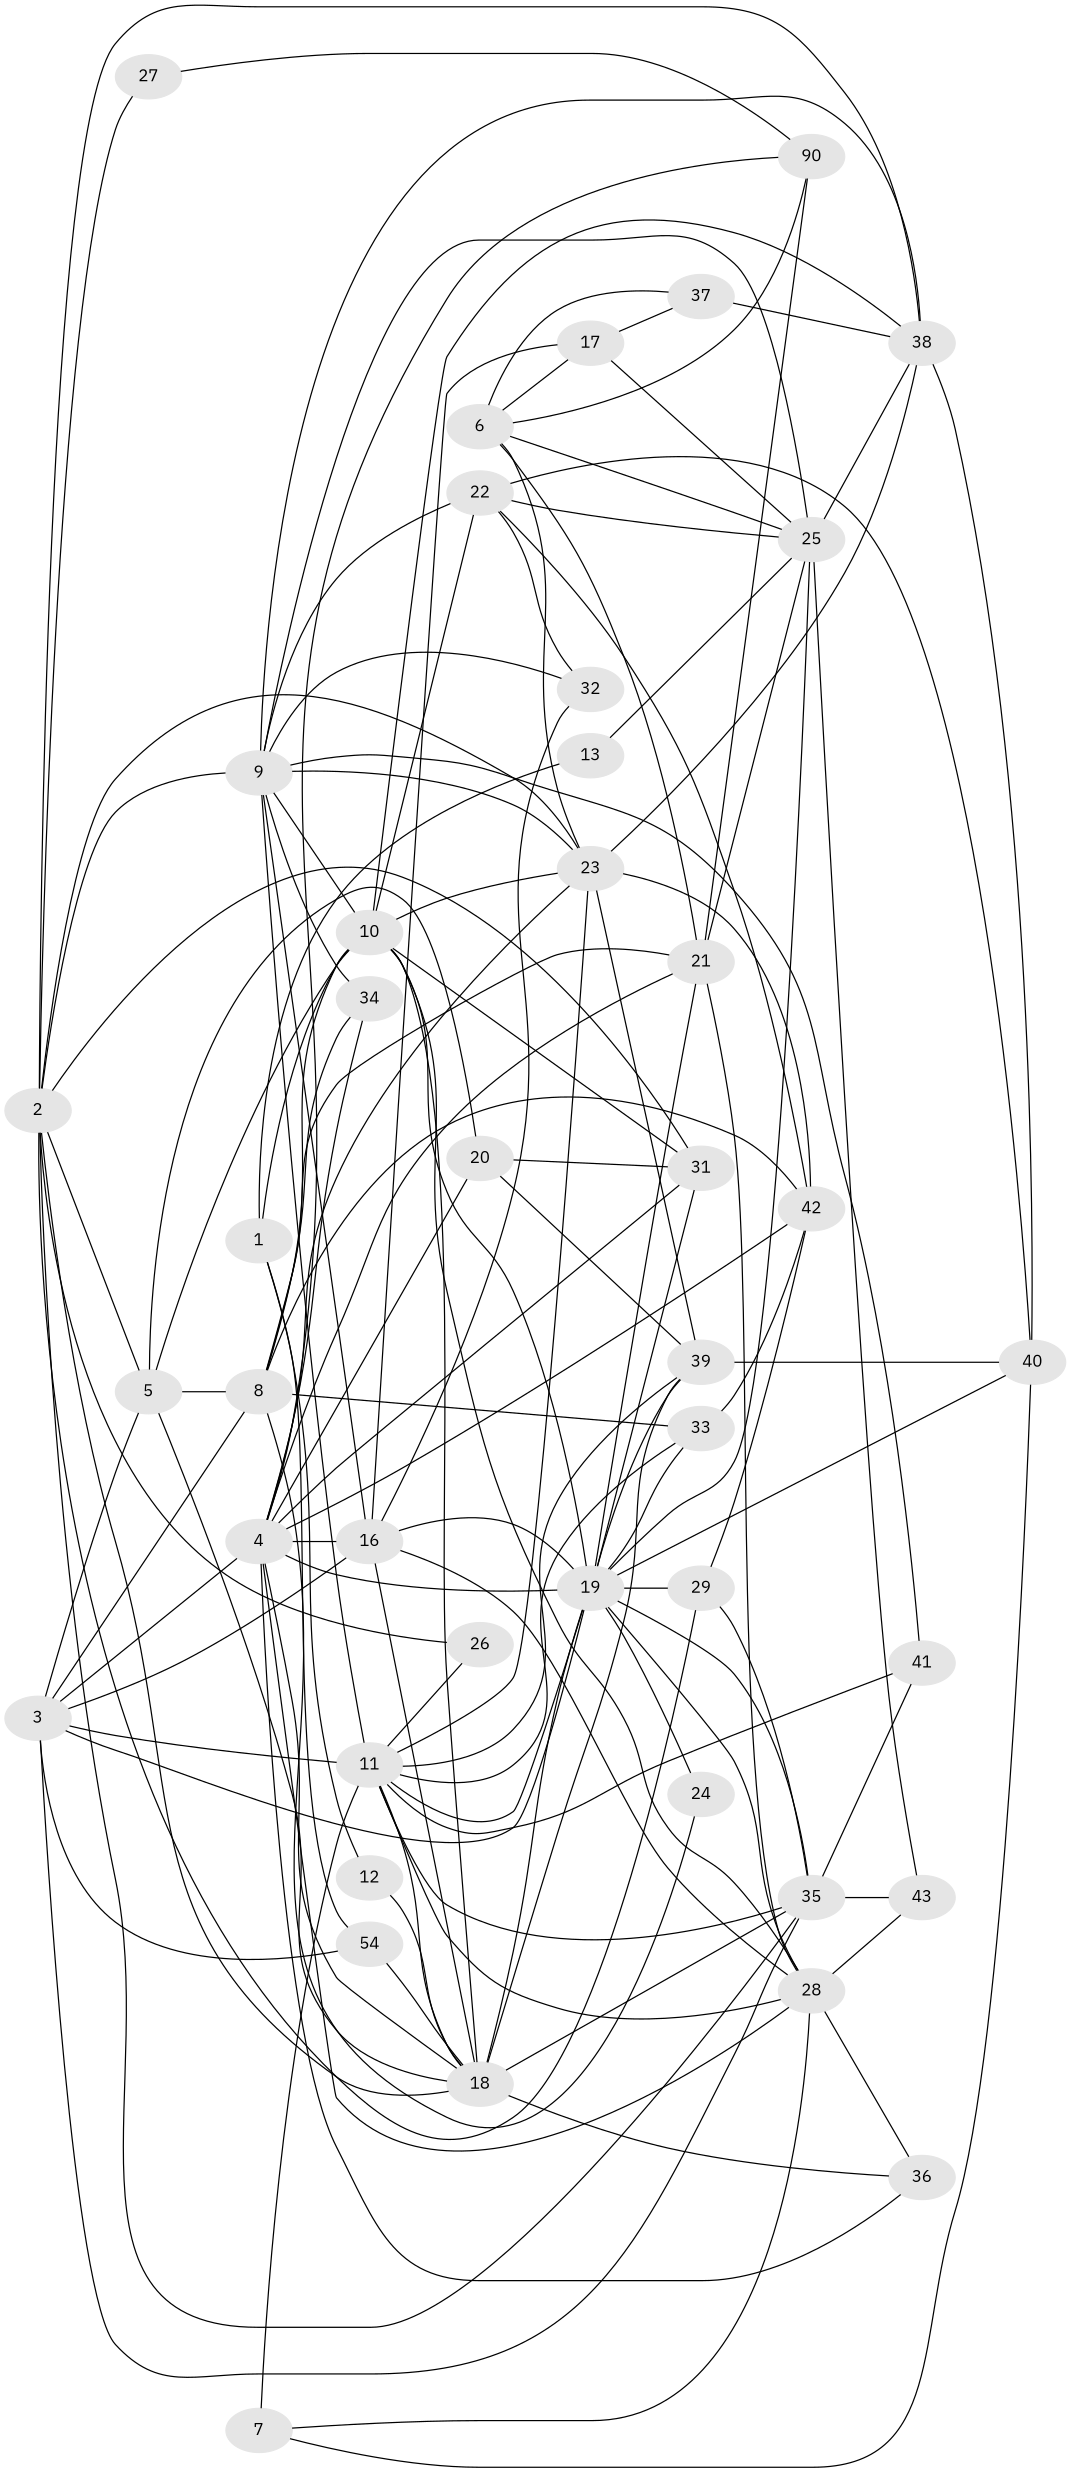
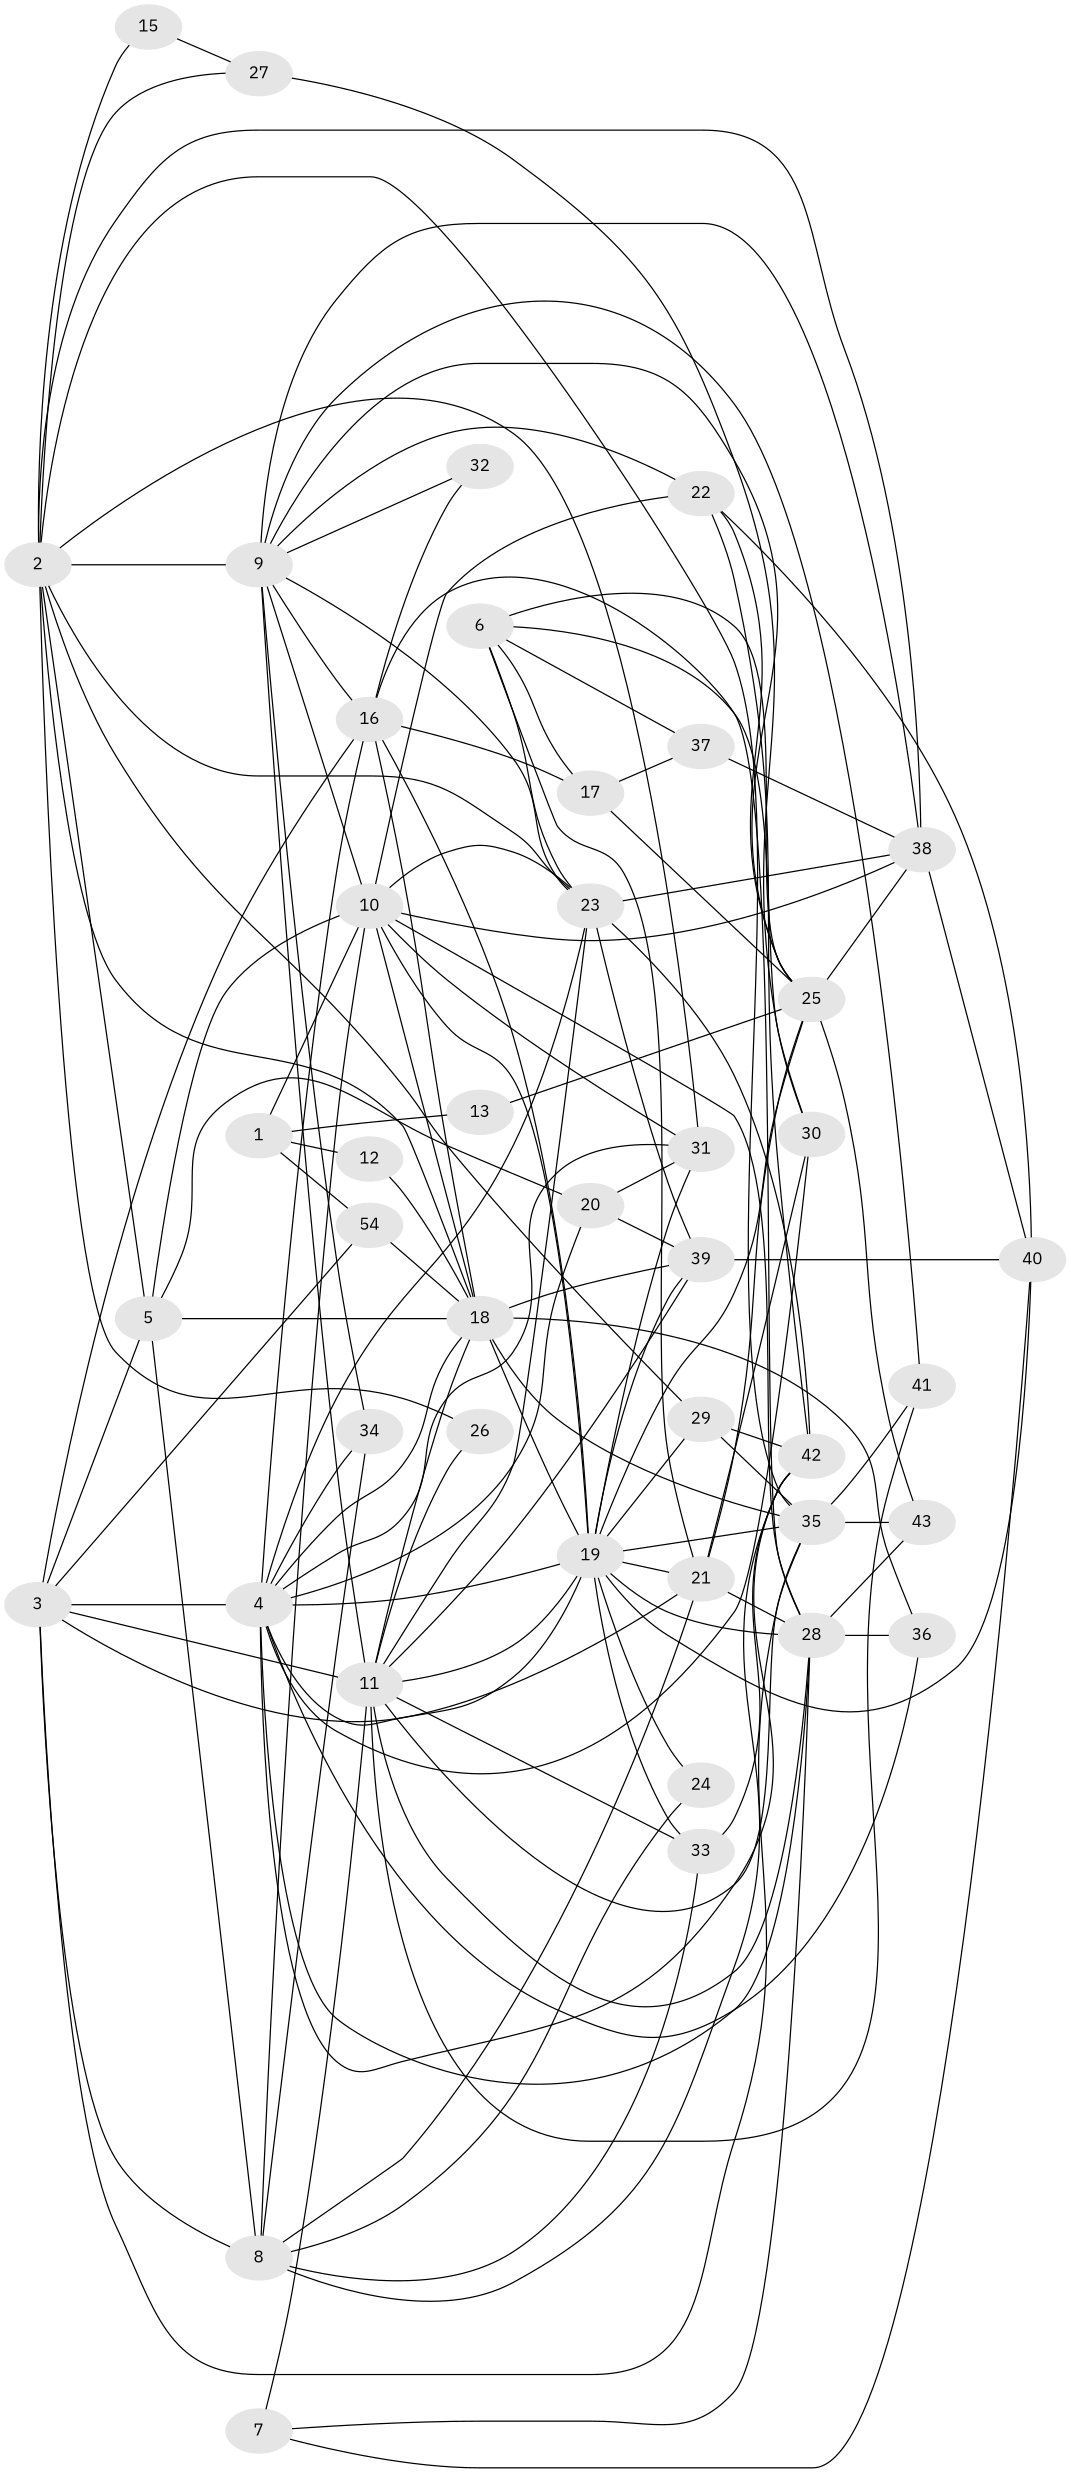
node "15": added
node "90": label "90" -> "30"
edge "22" -- "32": removed
